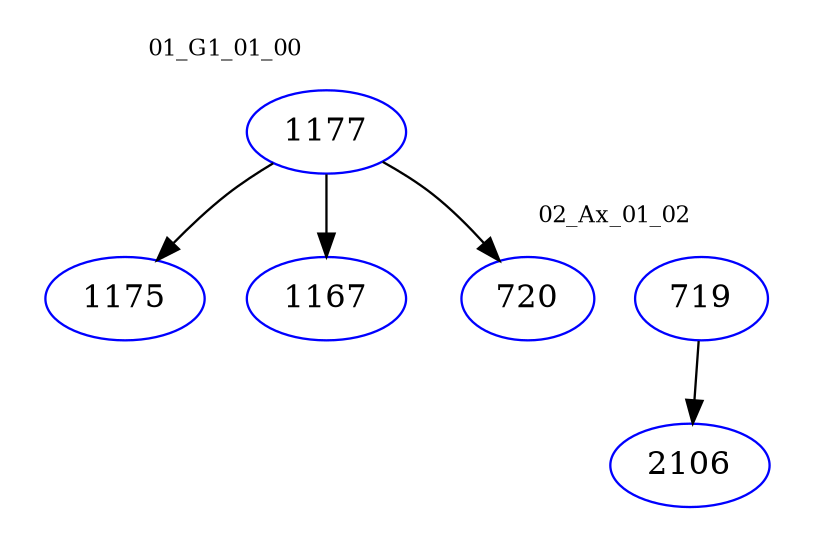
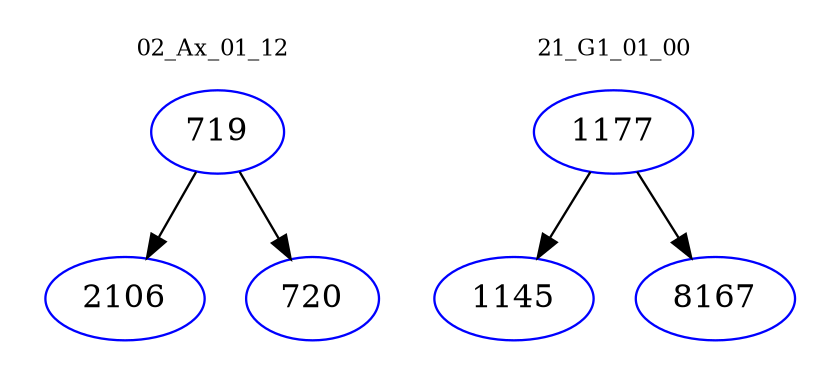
cluster "01_G1_01_00": label "01_G1_01_00" -> "21_G1_01_00"
edge "1177" -> "720": now "719" -> "720"
cluster "02_Ax_01_02": label "02_Ax_01_02" -> "02_Ax_01_12"
node "1175": label "1175" -> "1145"
node "1167": label "1167" -> "8167"
